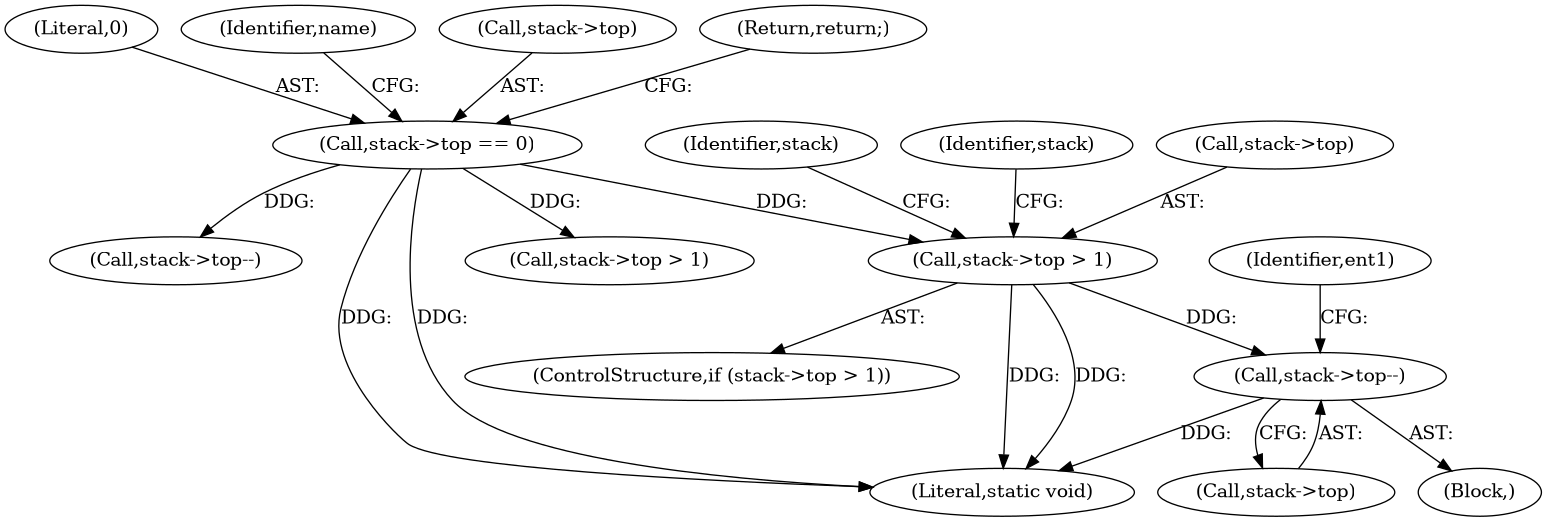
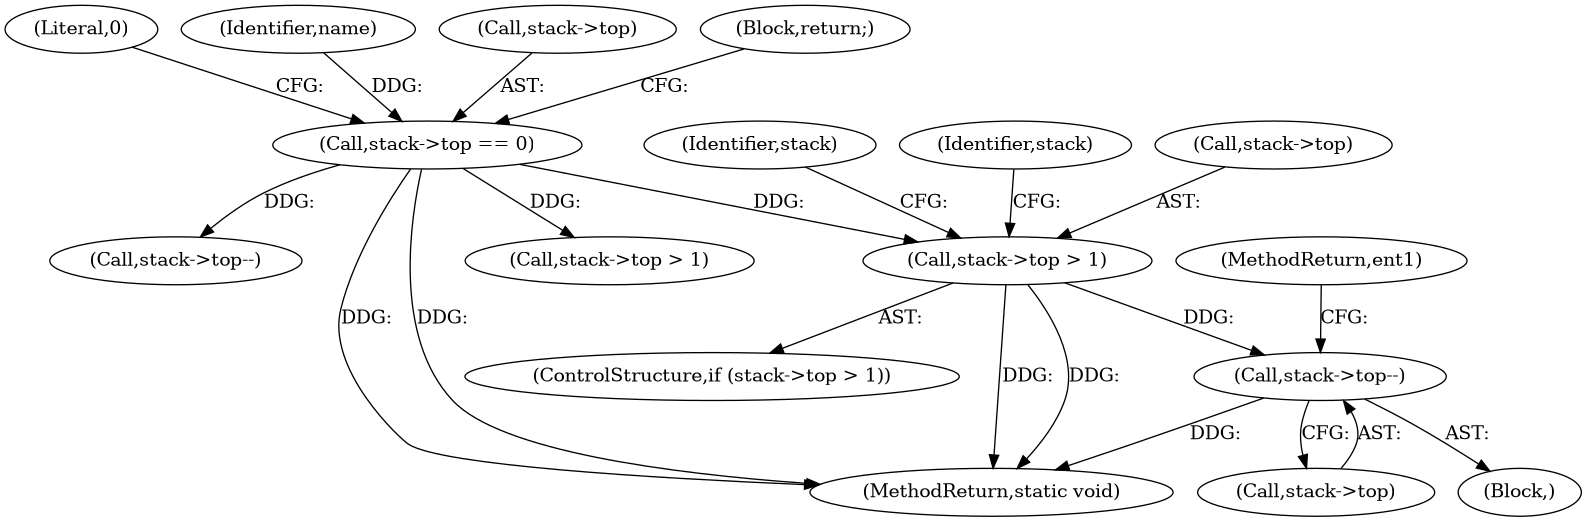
node "(Return,return;)": label "(Return,return;)" -> "(Block,return;)"
edge "(Literal,0)" -> "(Call,stack->top == 0)": label "AST: " -> "CFG: "
edge "(Identifier,name)" -> "(Call,stack->top == 0)": label "CFG: " -> "DDG: "
node "(Identifier,ent1)": label "(Identifier,ent1)" -> "(MethodReturn,ent1)"
node "(Literal,static void)": label "(Literal,static void)" -> "(MethodReturn,static void)"
